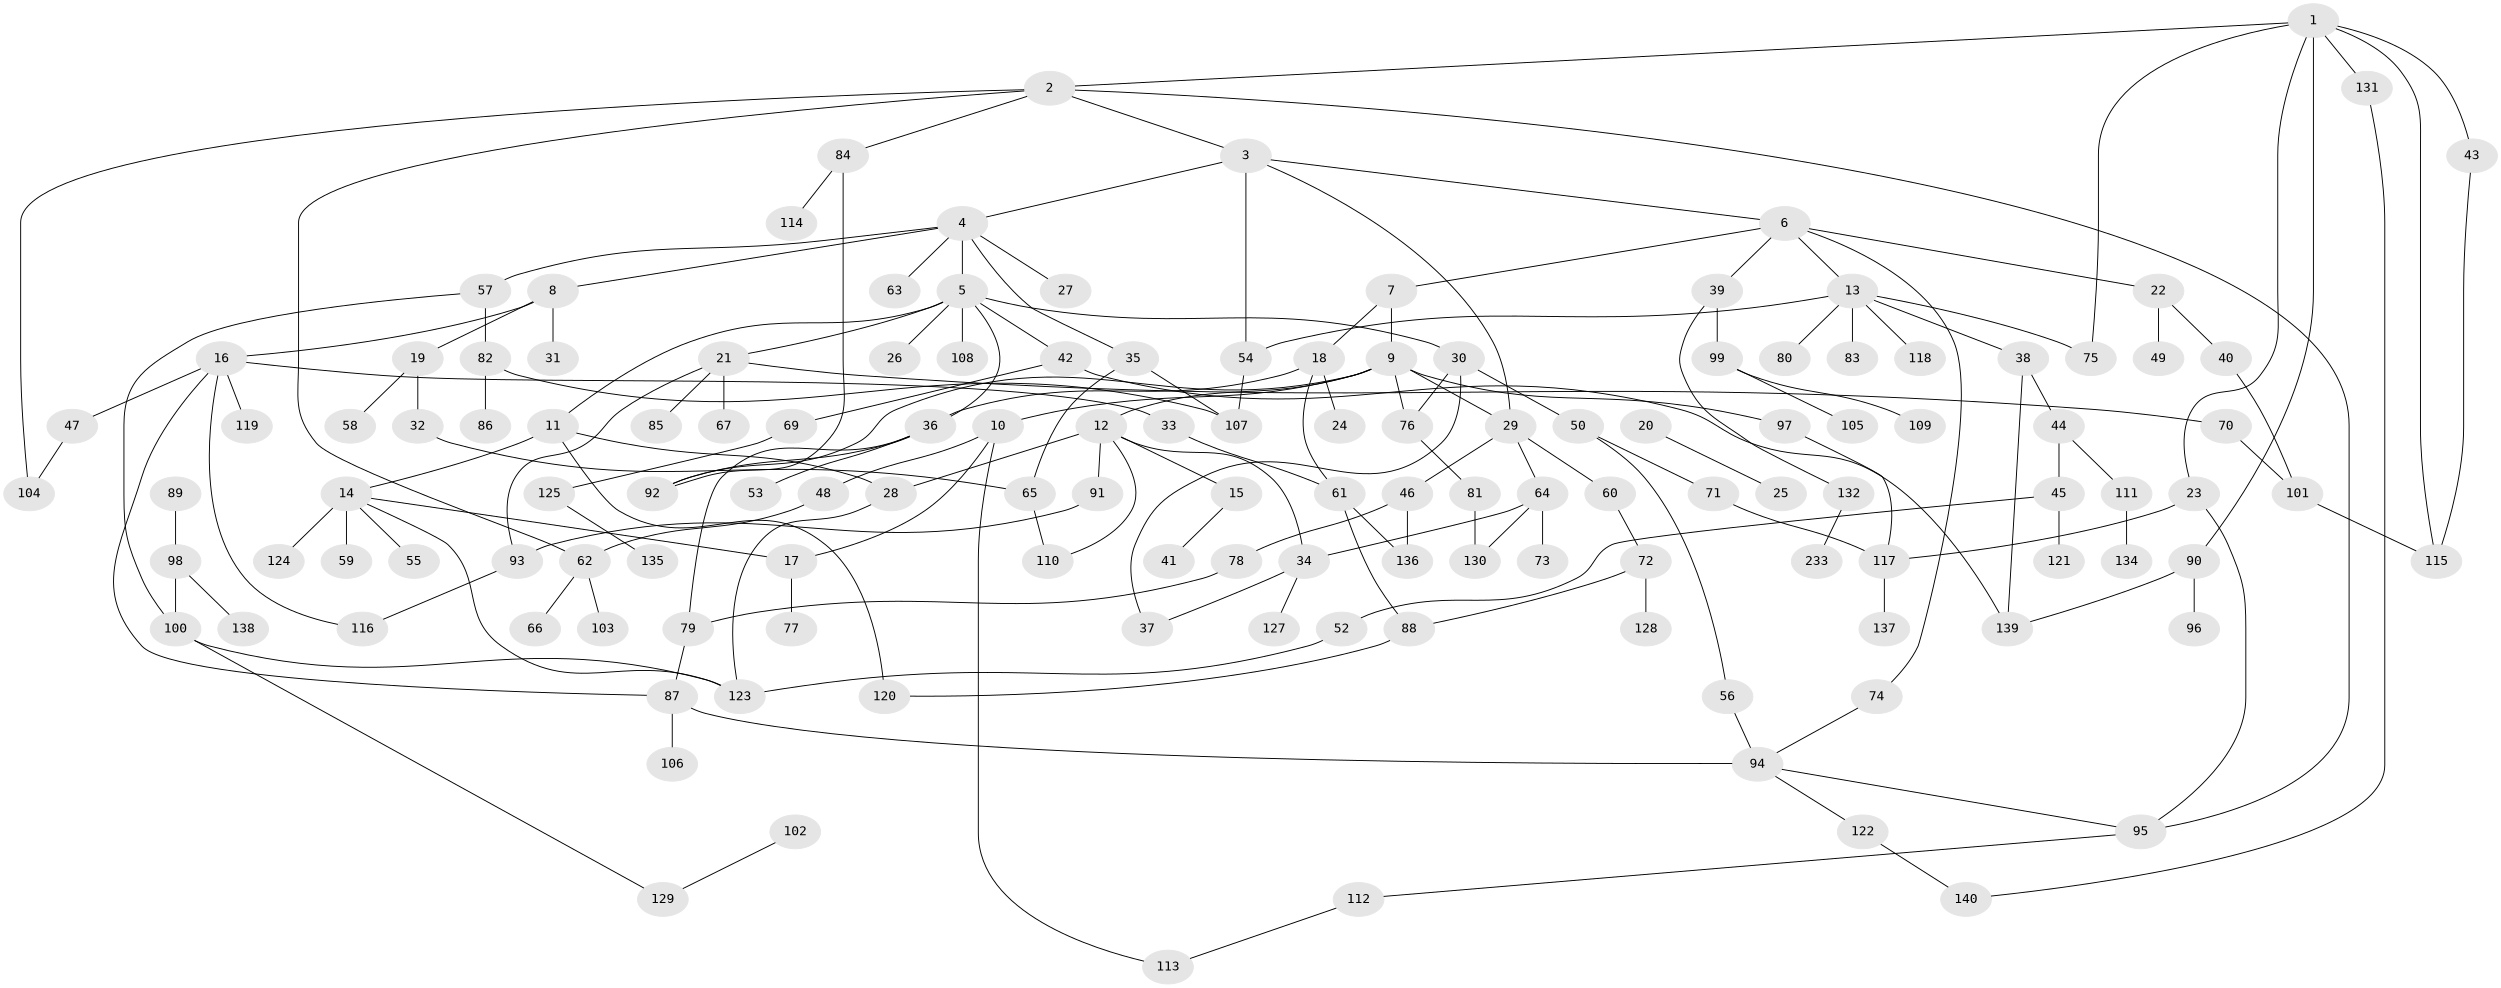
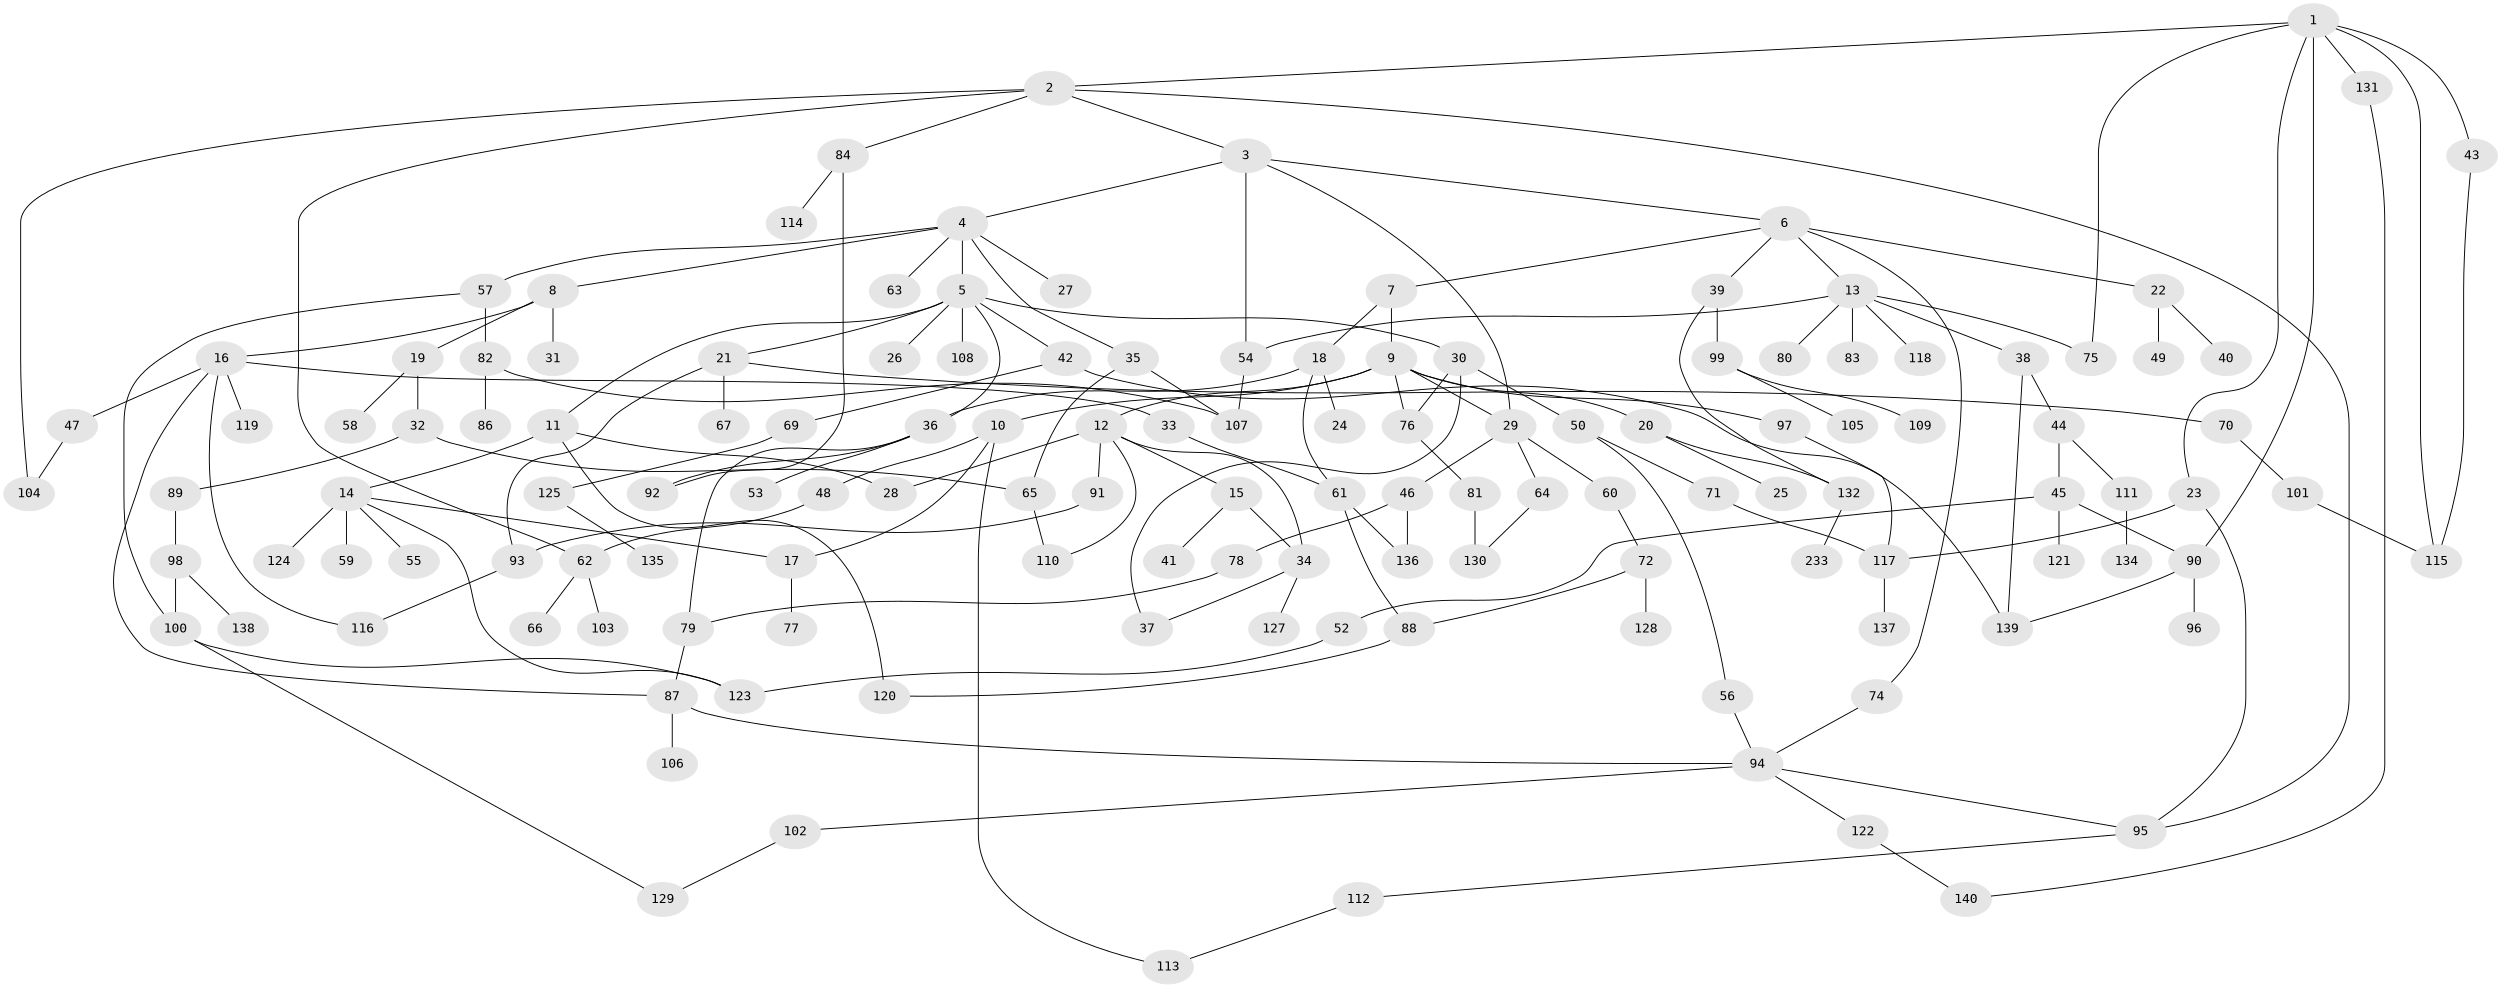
edge "9" -- "92": now "9" -- "20"
edge "40" -- "101": removed
node "85": removed
edge "20" -- "132": added
edge "32" -- "89": added
edge "45" -- "90": added
edge "64" -- "34": now "15" -- "34"
edge "28" -- "123": removed
node "73": removed
edge "94" -- "102": added
